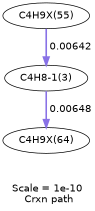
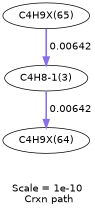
node "C4H9X(55)": label "C4H9X(55)" -> "C4H9X(65)"
edge "C4H8-1(3)" -> "C4H9X(64)": label " 0.00648" -> " 0.00642"
